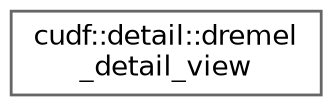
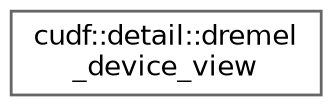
node "cudf::detail::dremel _detail_view": label "cudf::detail::dremel _detail_view" -> "cudf::detail::dremel _device_view"
